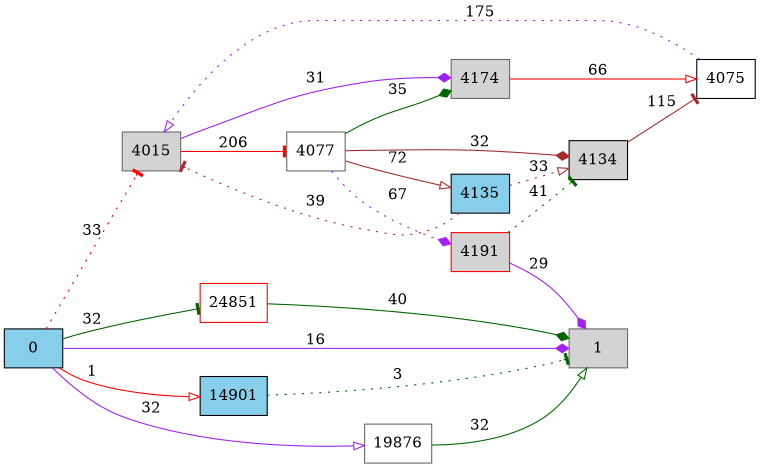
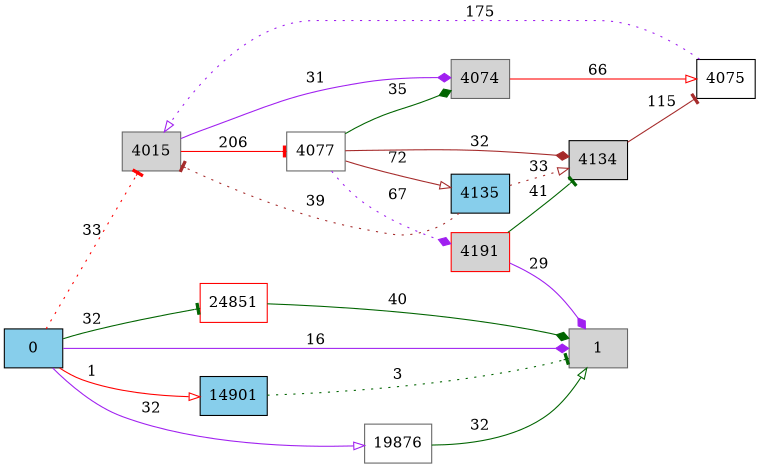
node "4174": label "4174" -> "4074"
edge "4191" -> "4134": style dotted -> solid
